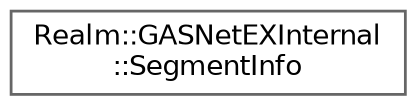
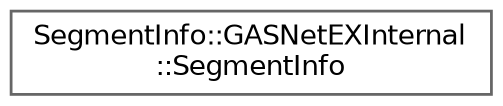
node "Realm::GASNetEXInternal ::SegmentInfo": label "Realm::GASNetEXInternal ::SegmentInfo" -> "SegmentInfo::GASNetEXInternal ::SegmentInfo"
